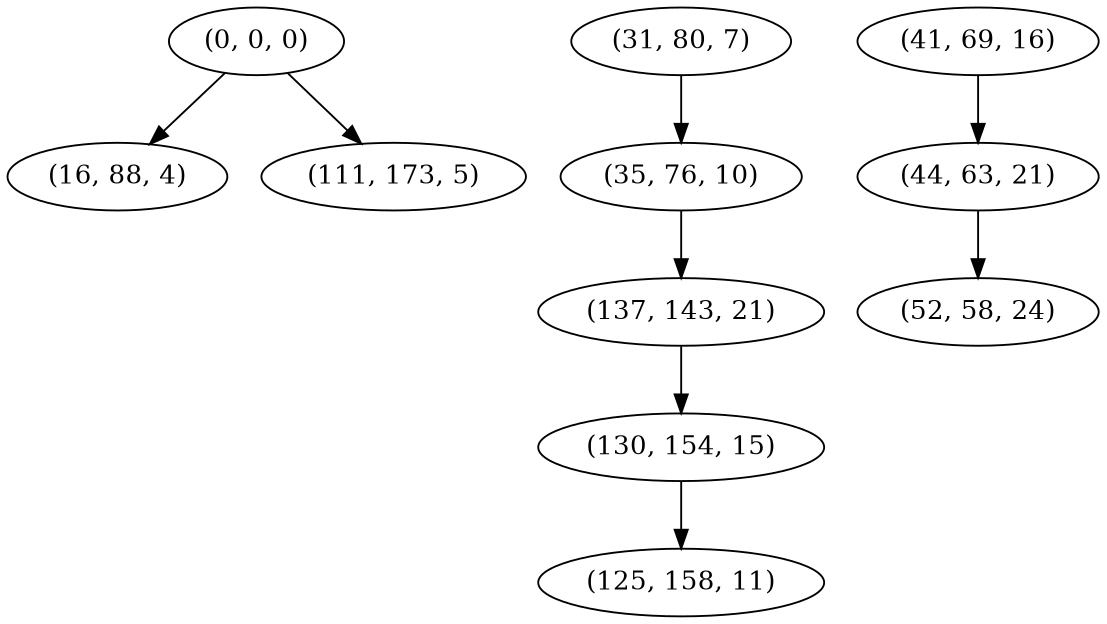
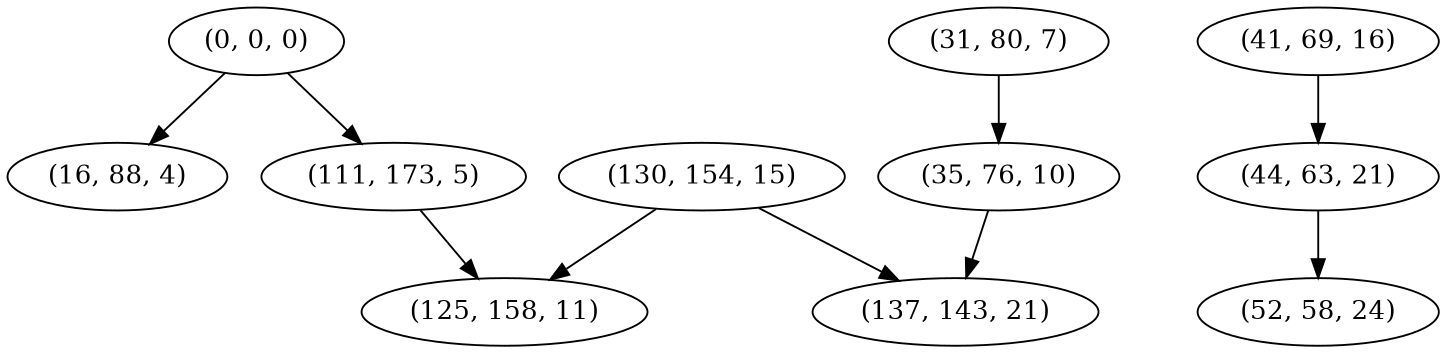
edge "(111, 173, 5)" -> "(125, 158, 11)": added
edge "(137, 143, 21)" -> "(130, 154, 15)": reversed
